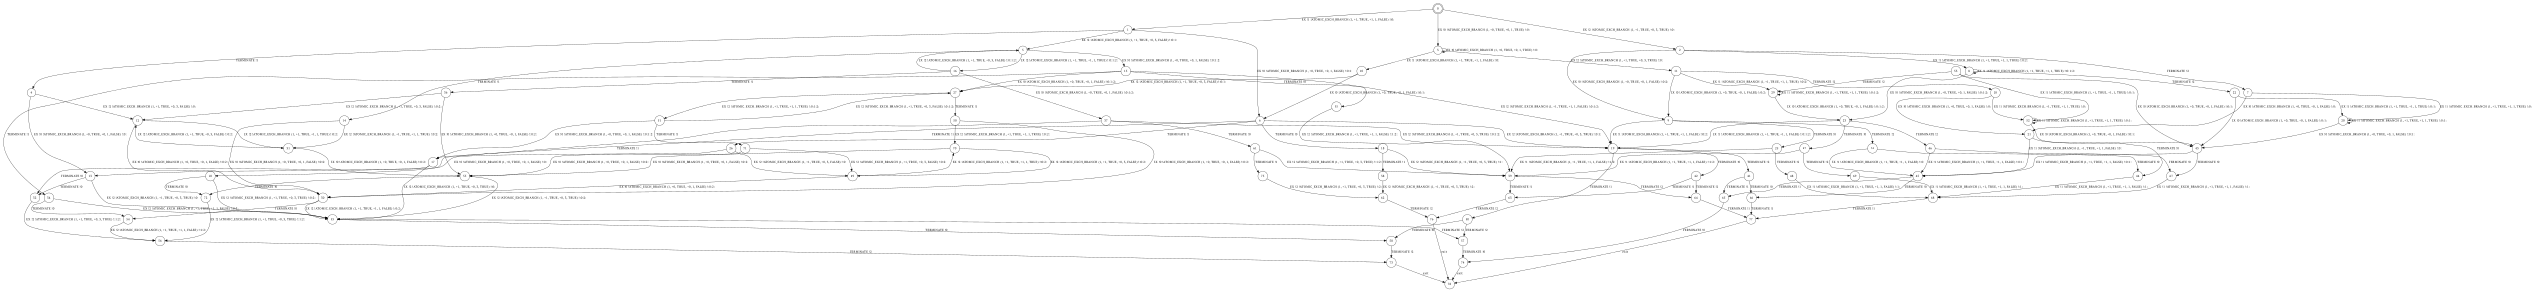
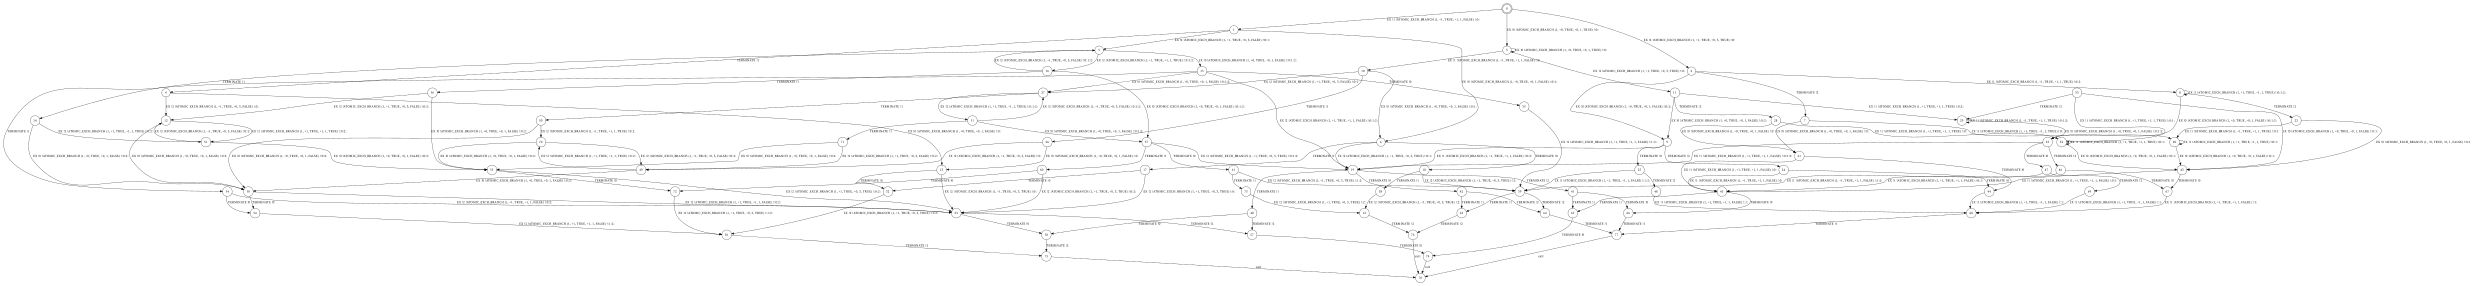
edge "51" -> "17": now "51" -> "37"
edge "6" -> "26": now "10" -> "26"
